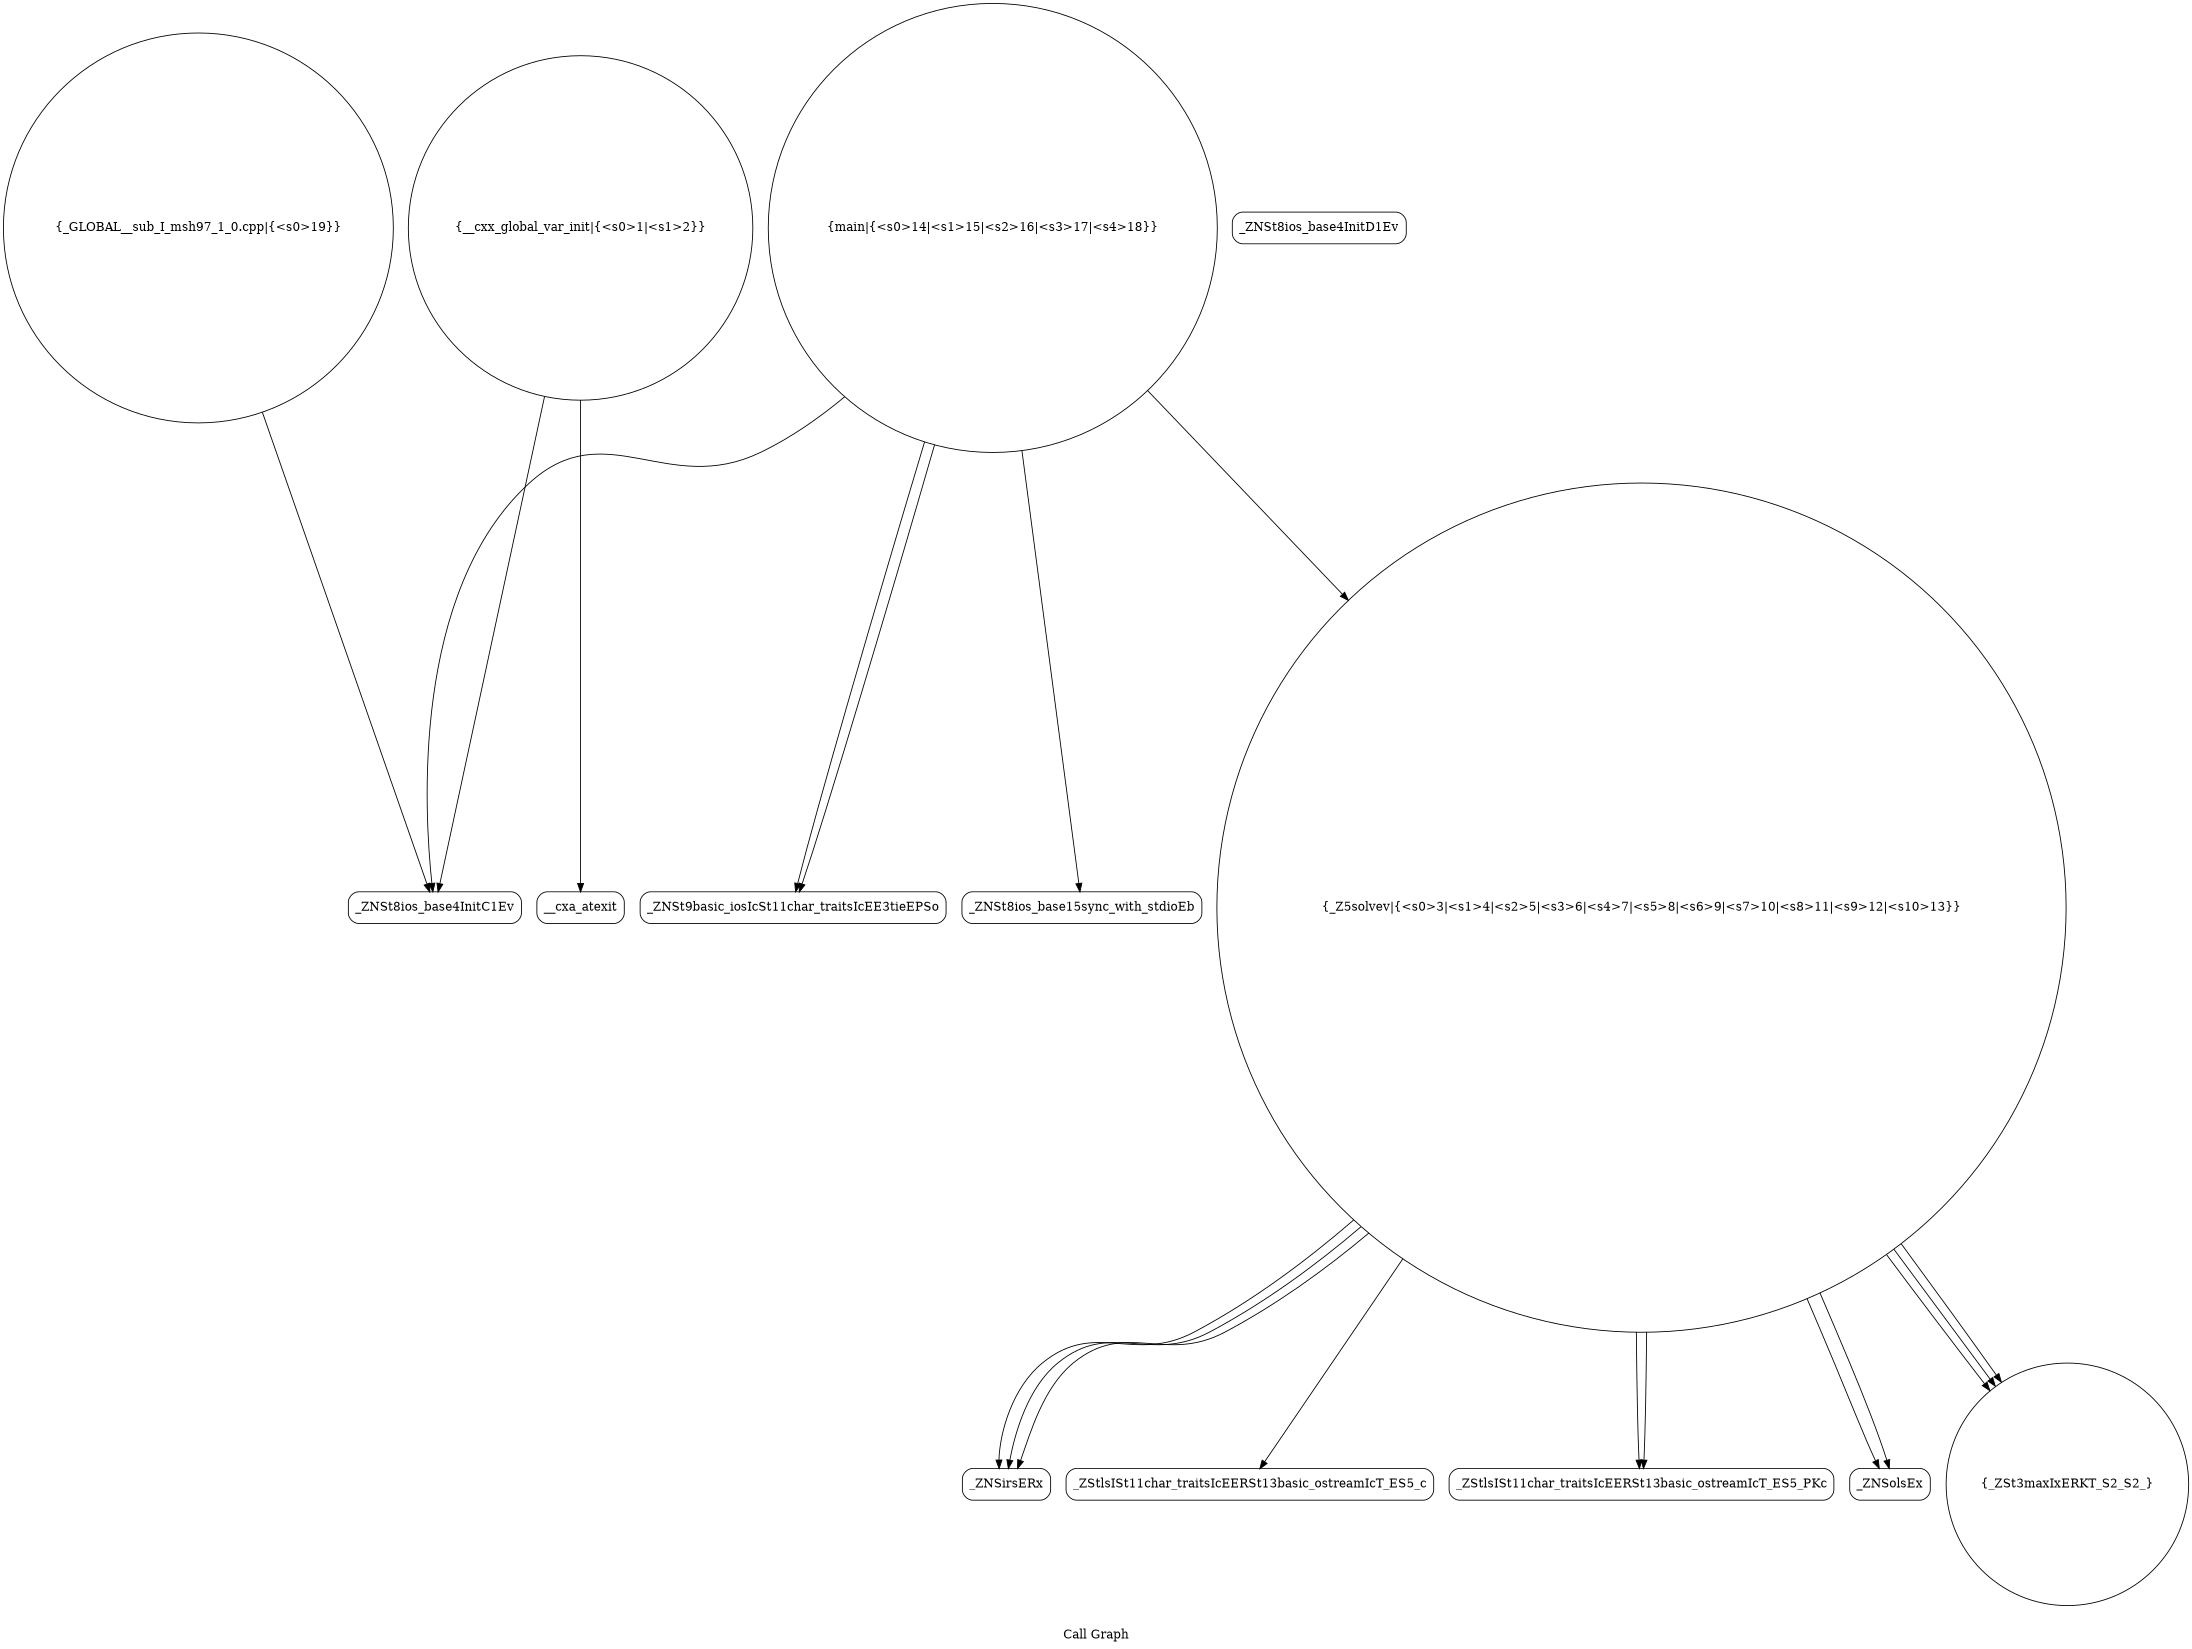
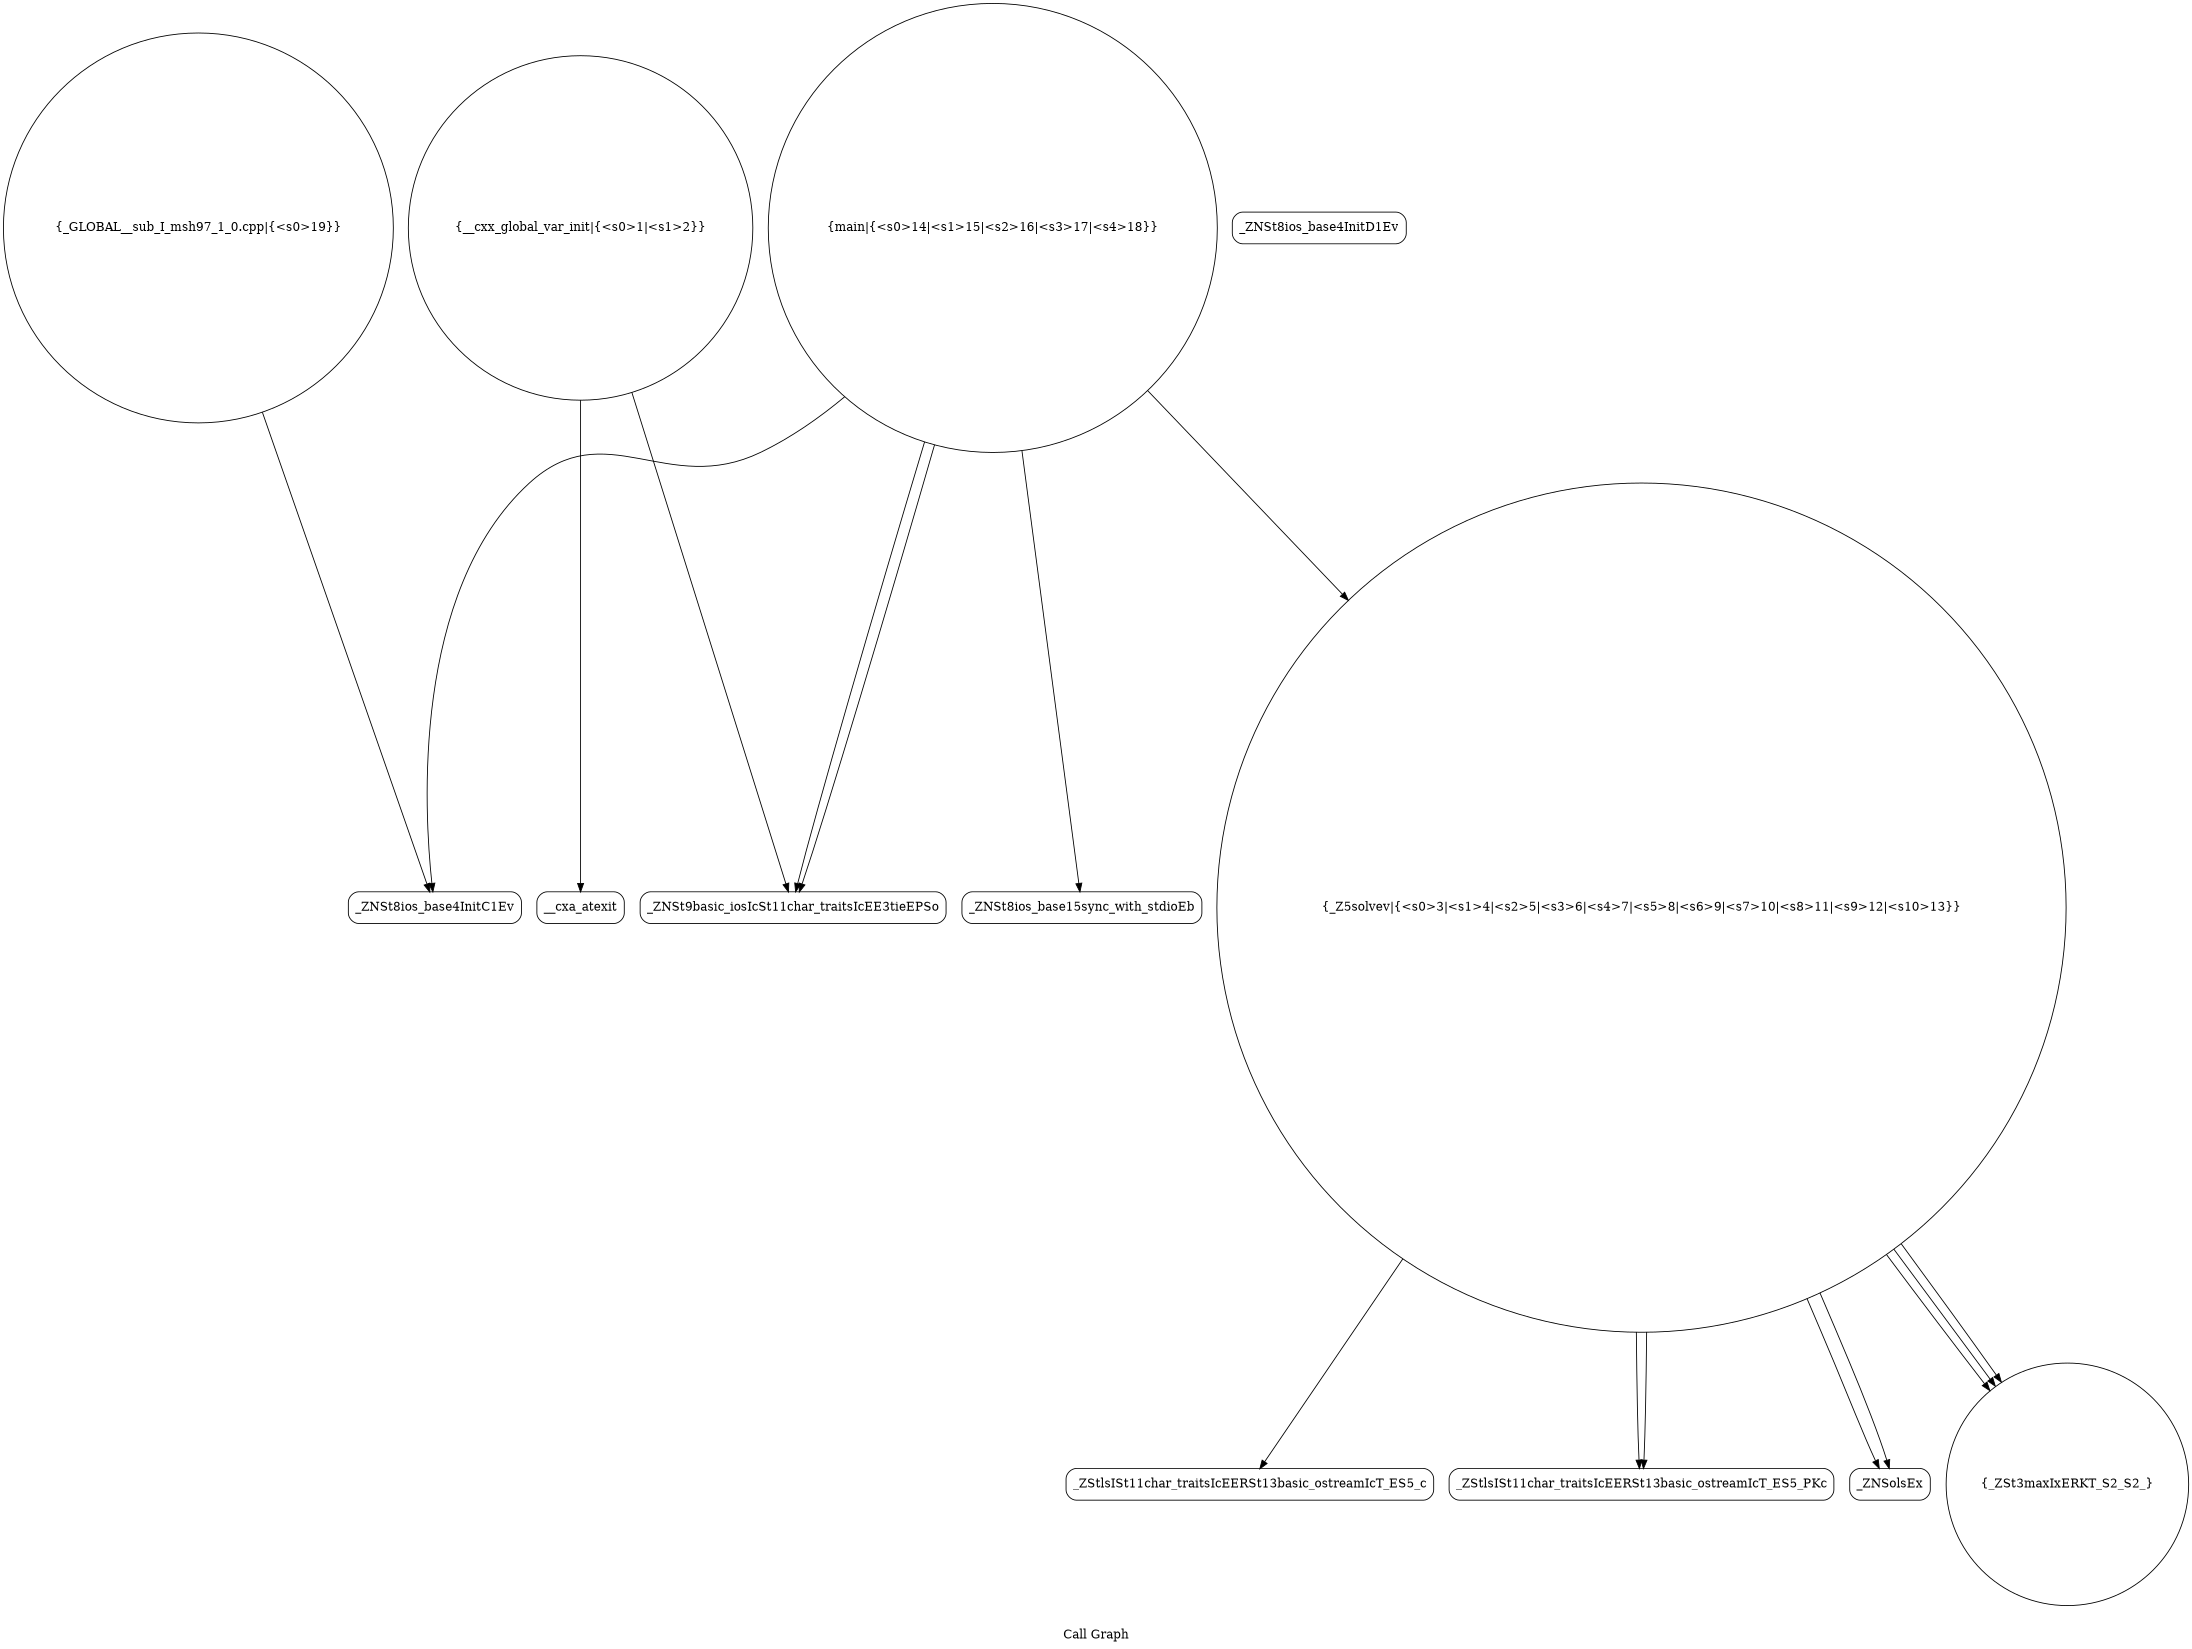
edge "{__cxx_global_var_init|{<s0>1|<s1>2}}" -> "_ZNSt8ios_base4InitC1Ev": now "{__cxx_global_var_init|{<s0>1|<s1>2}}" -> "_ZNSt9basic_iosIcSt11char_traitsIcEE3tieEPSo"
node "_ZNSirsERx": removed
